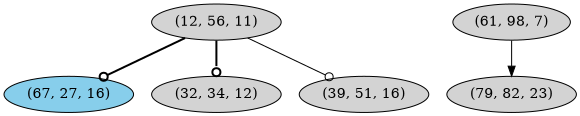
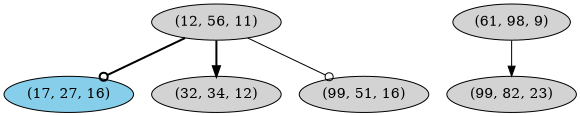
node "(61, 98, 7)": label "(61, 98, 7)" -> "(61, 98, 9)"
edge "(12, 56, 11)" -> "(32, 34, 12)": arrowhead odot -> normal
node "(67, 27, 16)": label "(67, 27, 16)" -> "(17, 27, 16)"
node "(39, 51, 16)": label "(39, 51, 16)" -> "(99, 51, 16)"
node "(79, 82, 23)": label "(79, 82, 23)" -> "(99, 82, 23)"
